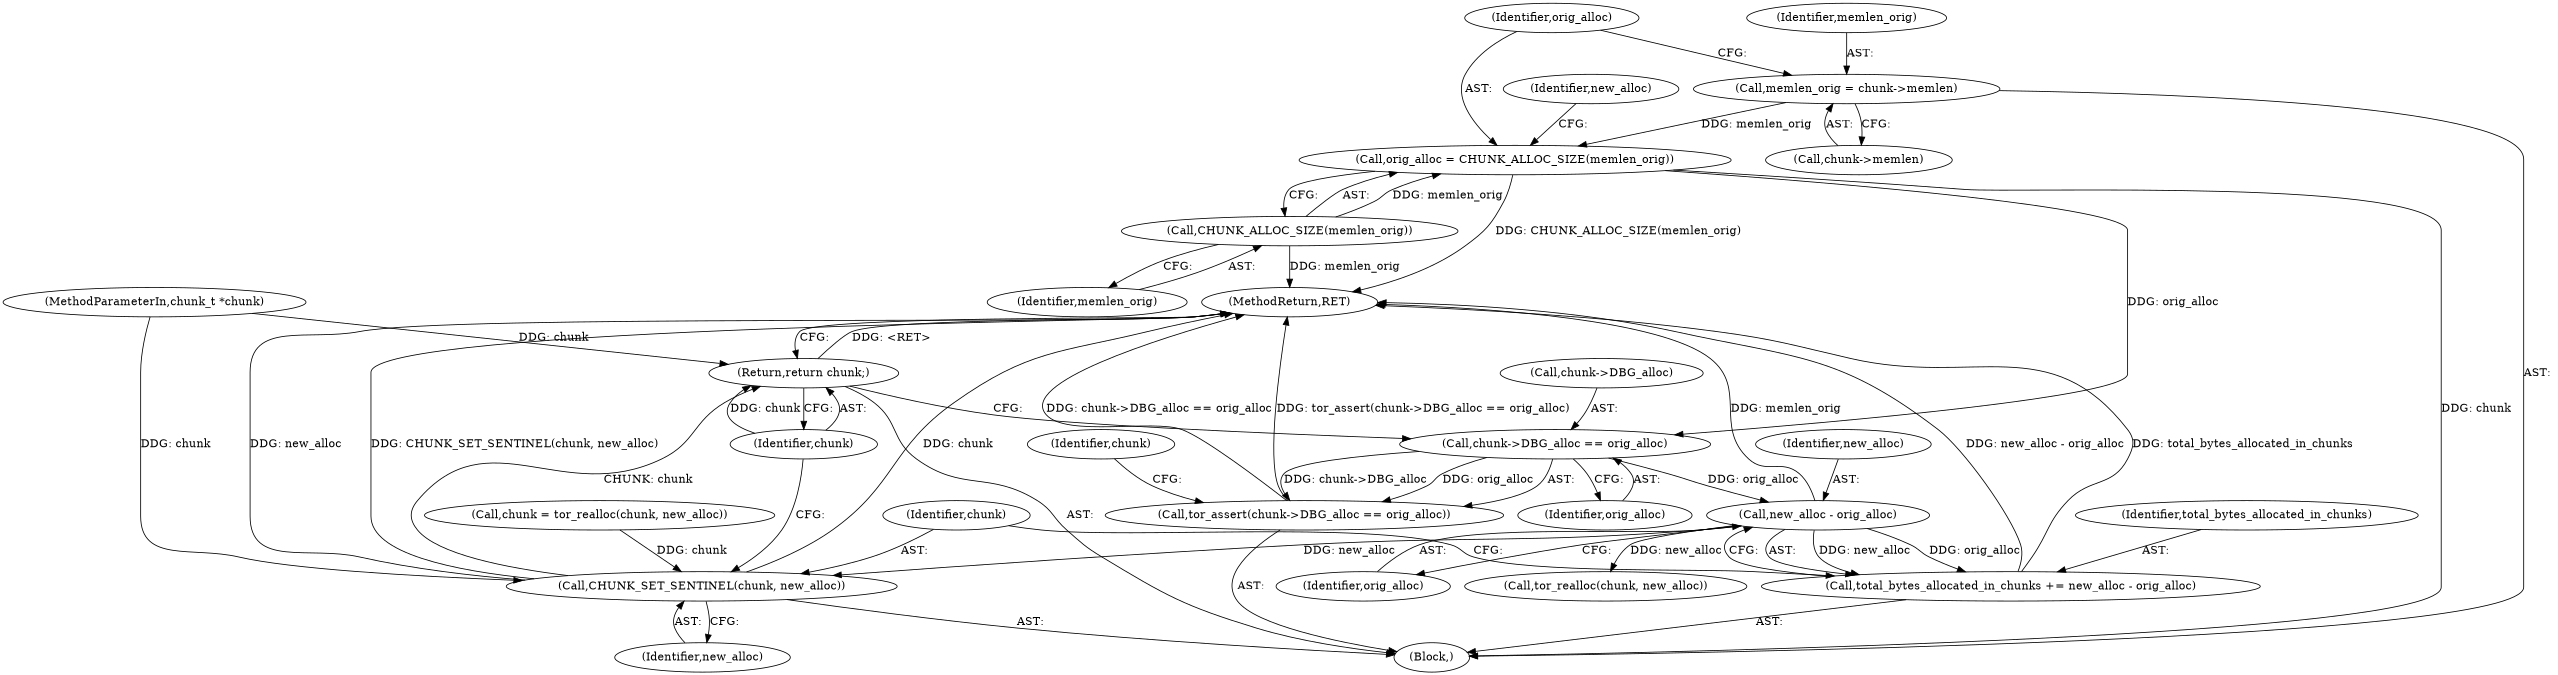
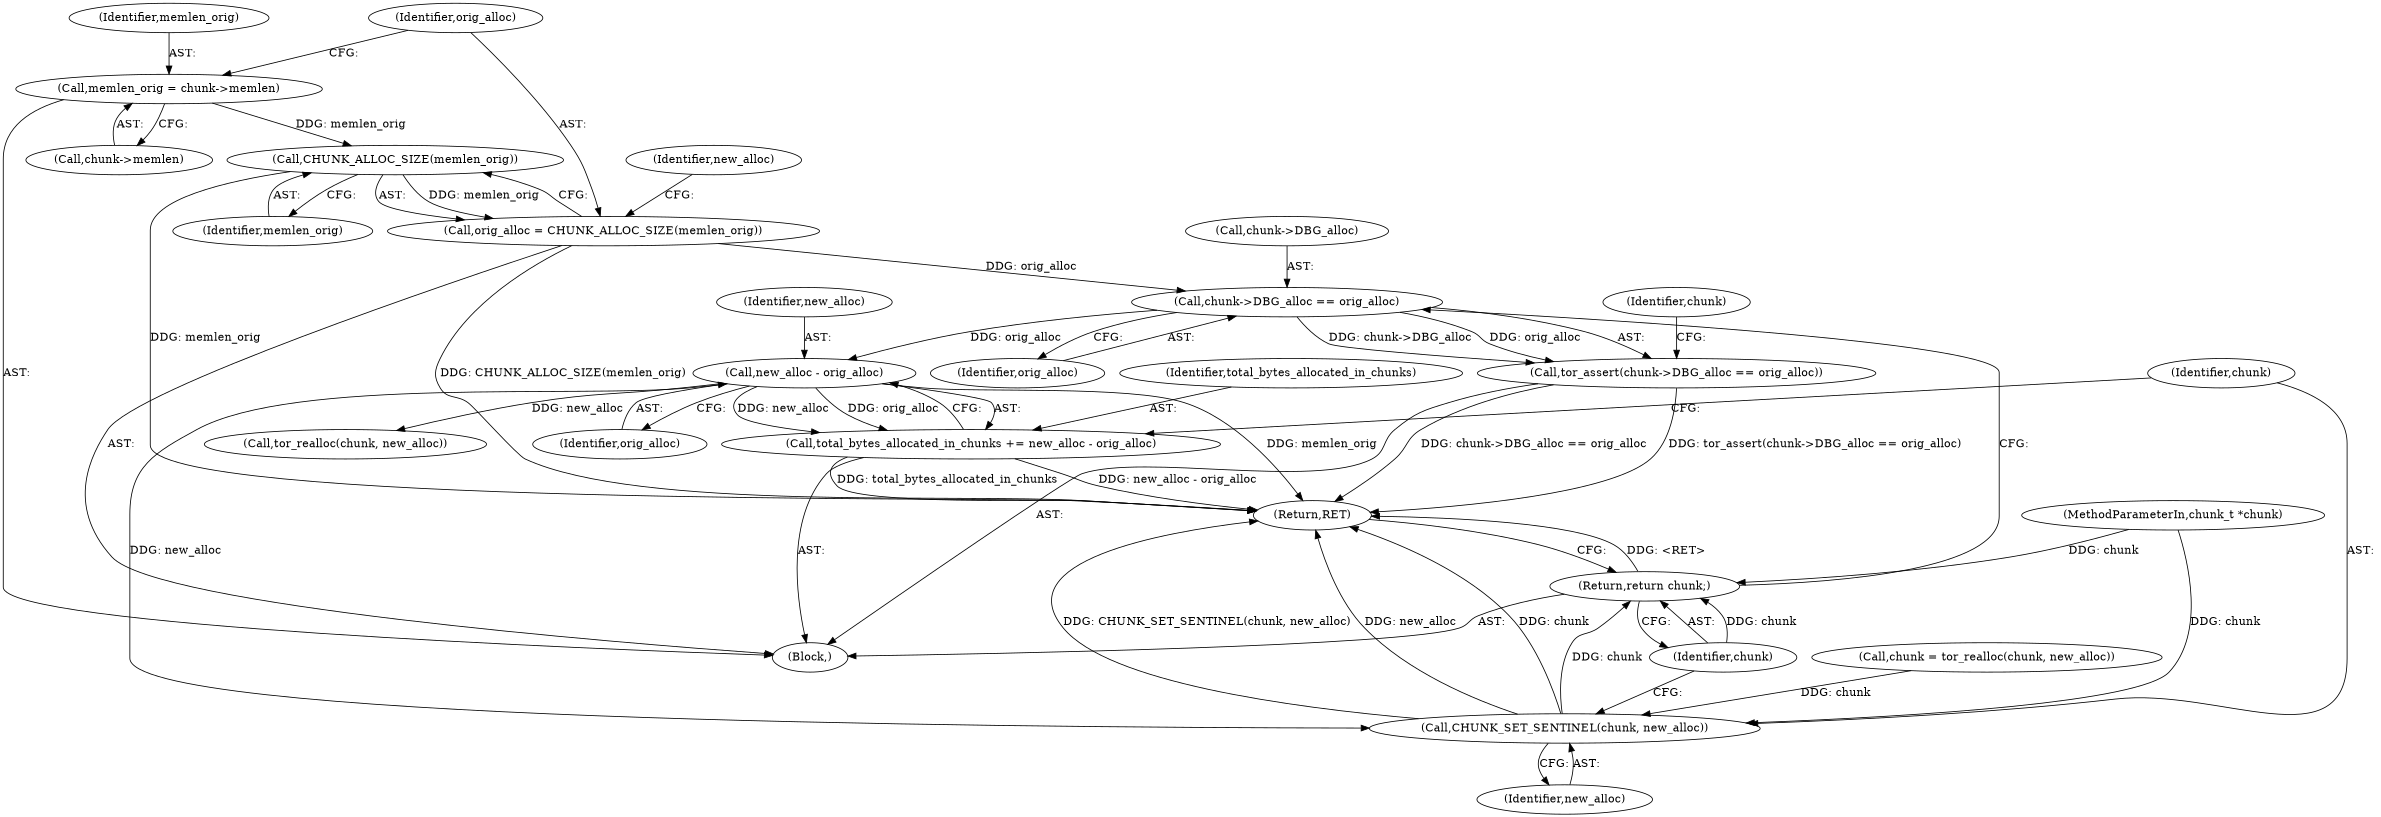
edge "(Call,memlen_orig = chunk->memlen)" -> "(Call,orig_alloc = CHUNK_ALLOC_SIZE(memlen_orig))": now "(Call,memlen_orig = chunk->memlen)" -> "(Call,CHUNK_ALLOC_SIZE(memlen_orig))"
node "(MethodReturn,RET)": label "(MethodReturn,RET)" -> "(Return,RET)"
edge "(Call,orig_alloc = CHUNK_ALLOC_SIZE(memlen_orig))" -> "(Block,)": label "DDG: chunk" -> "AST: "
edge "(Call,CHUNK_SET_SENTINEL(chunk, new_alloc))" -> "(Return,return chunk;)": label "CHUNK: chunk" -> "DDG: chunk"
edge "(Call,CHUNK_SET_SENTINEL(chunk, new_alloc))" -> "(Block,)": removed, label "AST:"
